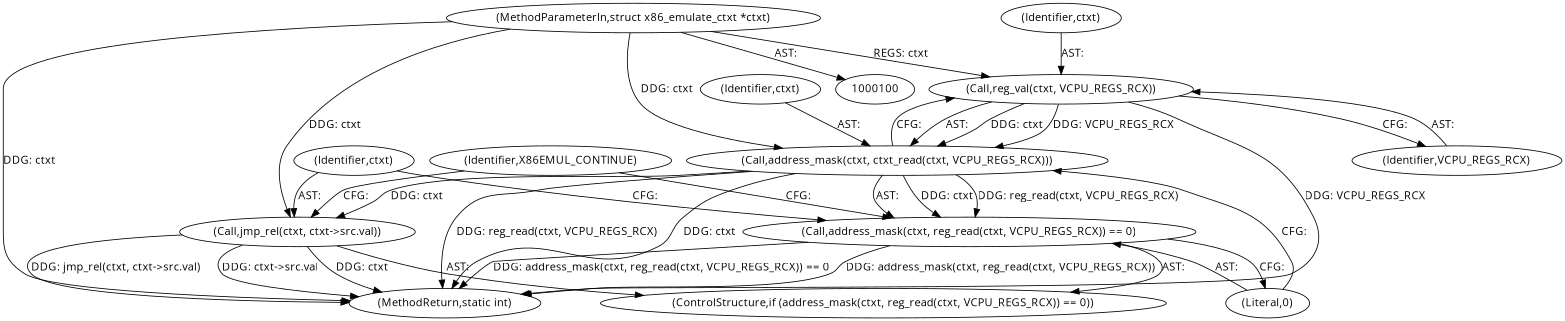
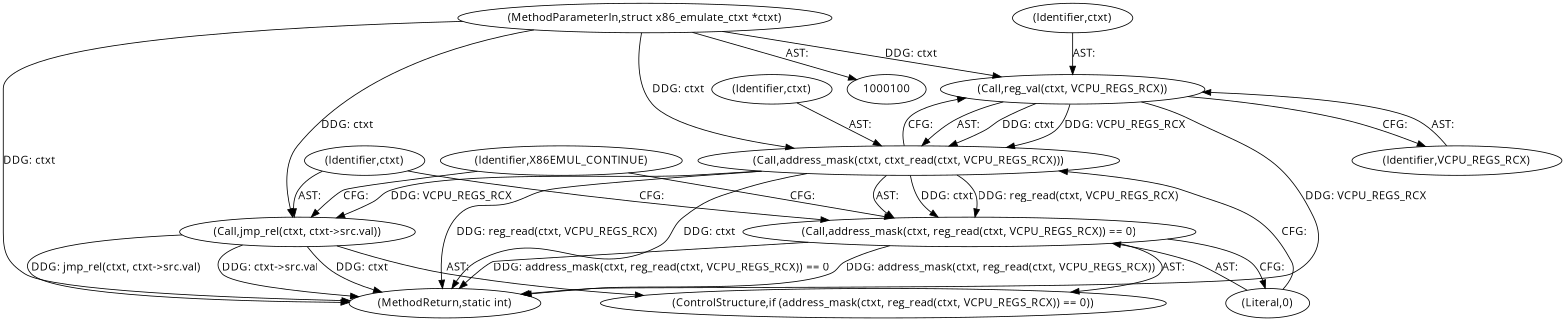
edge "(MethodParameterIn,struct x86_emulate_ctxt *ctxt)" -> "(Call,reg_val(ctxt, VCPU_REGS_RCX))": label "REGS: ctxt" -> "DDG: ctxt"
edge "(Call,address_mask(ctxt, ctxt_read(ctxt, VCPU_REGS_RCX)))" -> "(Call,jmp_rel(ctxt, ctxt->src.val))": label "DDG: ctxt" -> "DDG: VCPU_REGS_RCX"
